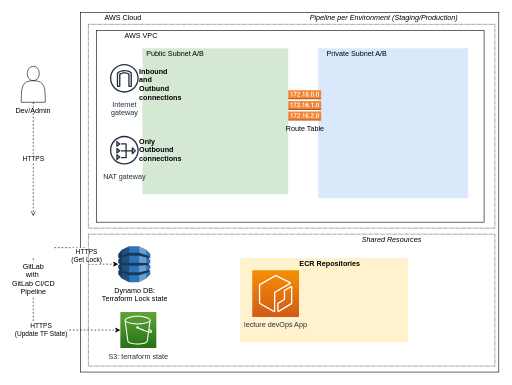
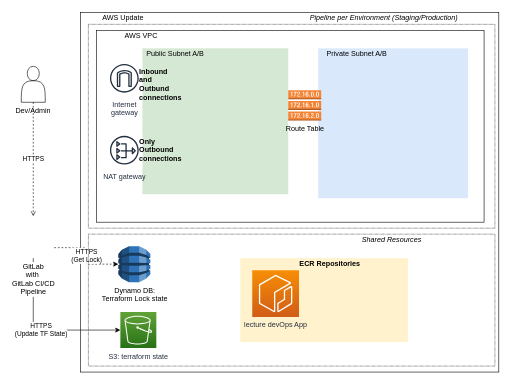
node "AWS Cloud": label "AWS Cloud" -> "AWS Update"
edge "GitLab with GitLab CI/CD Pipeline" -> "S3: terraform state": style dashed -> solid
